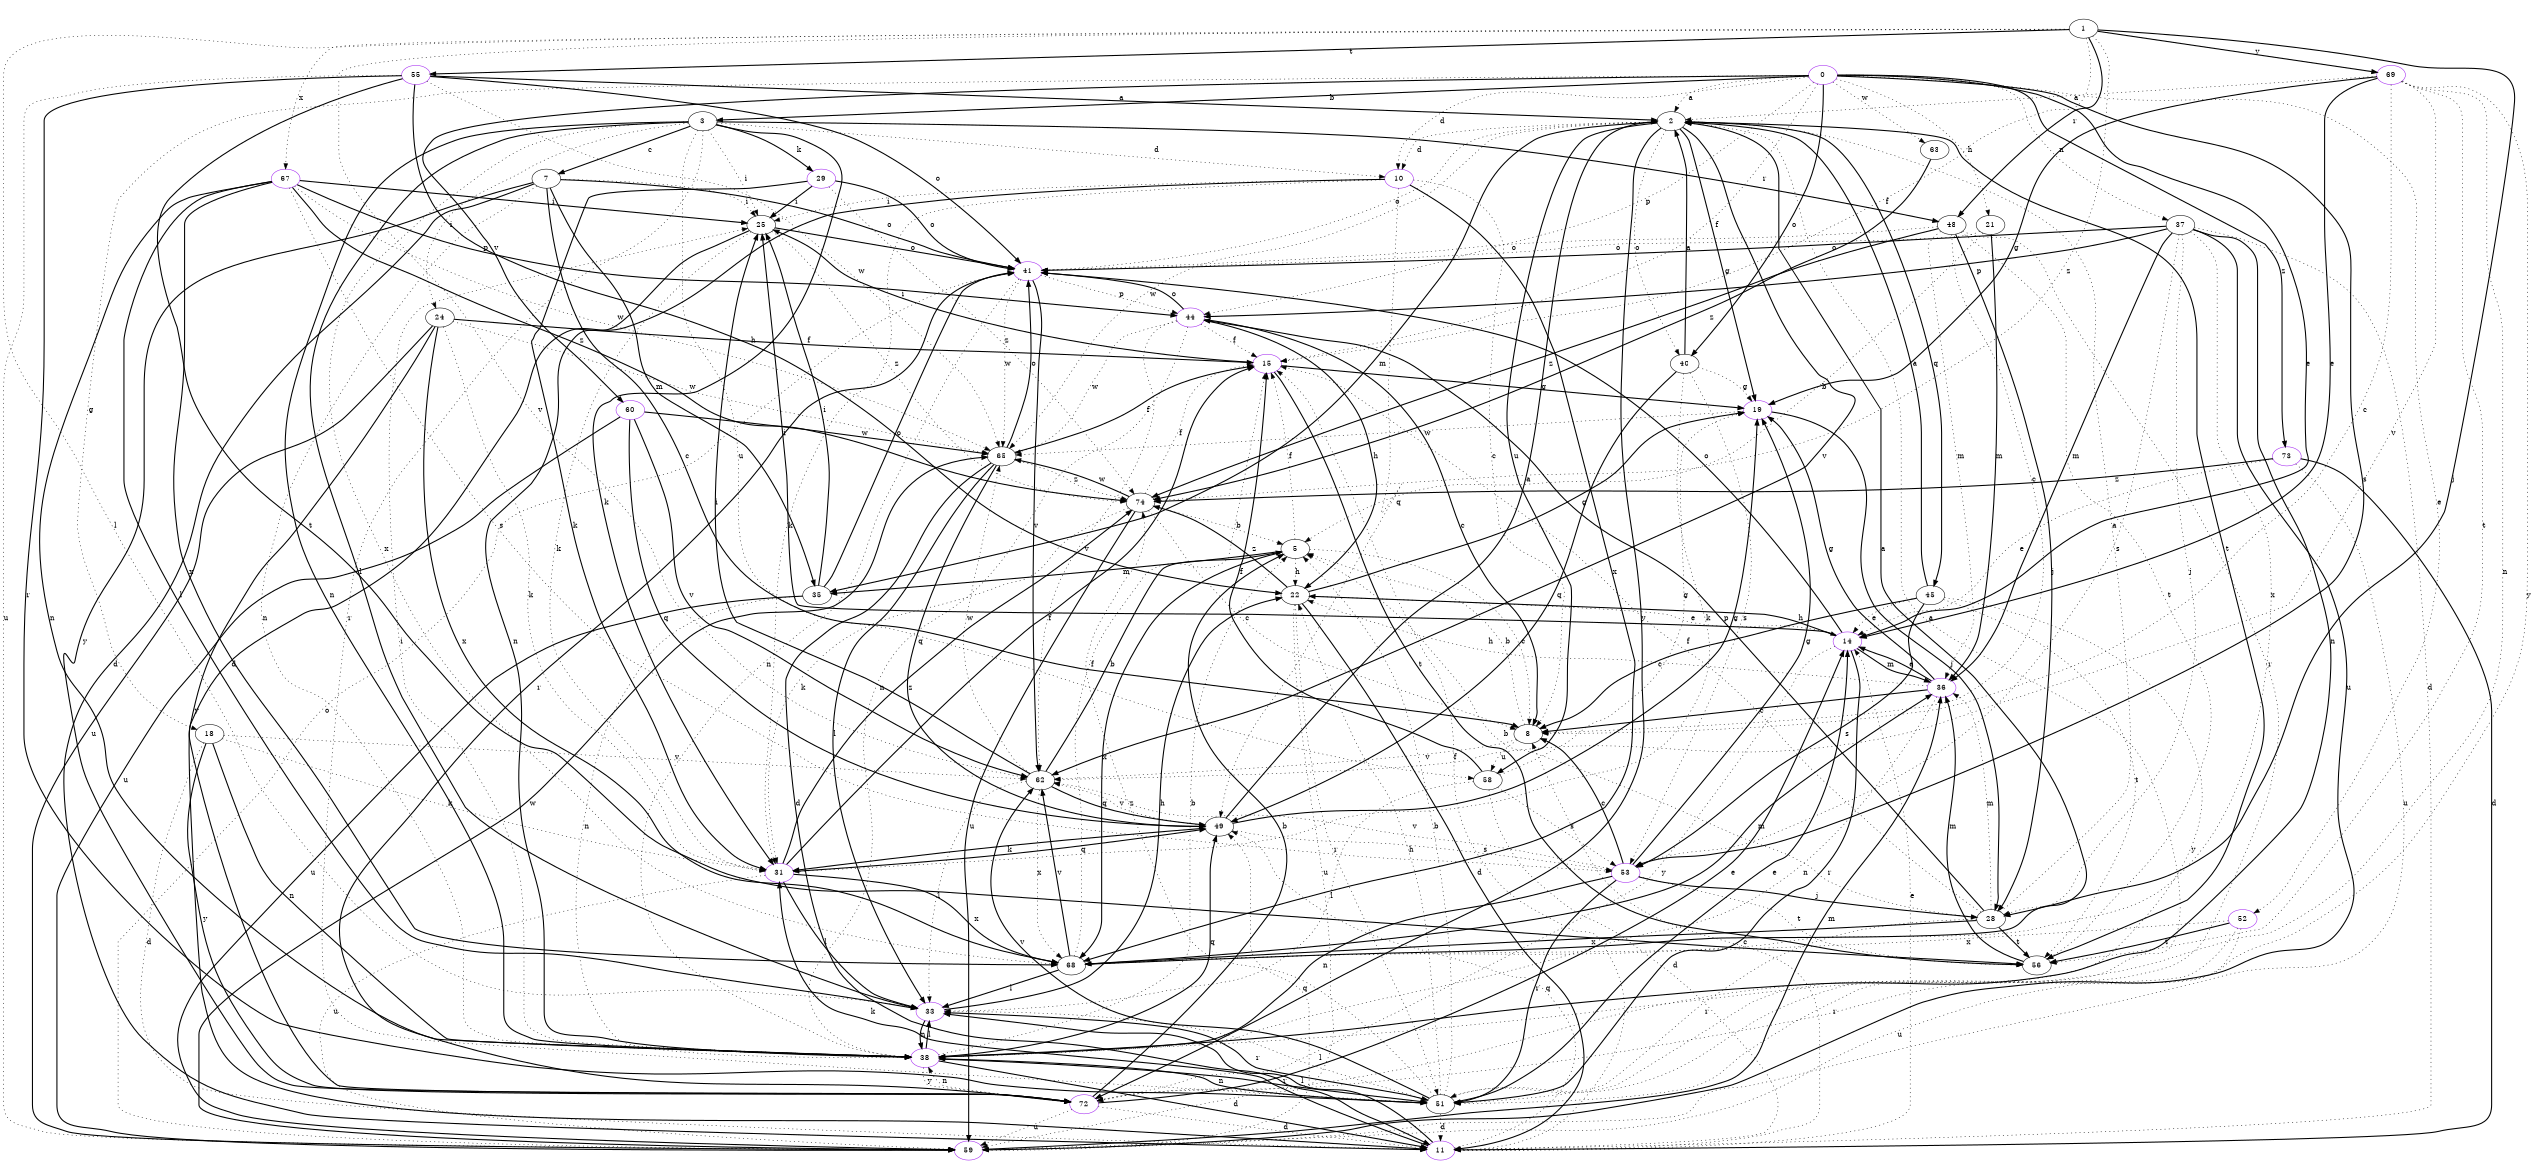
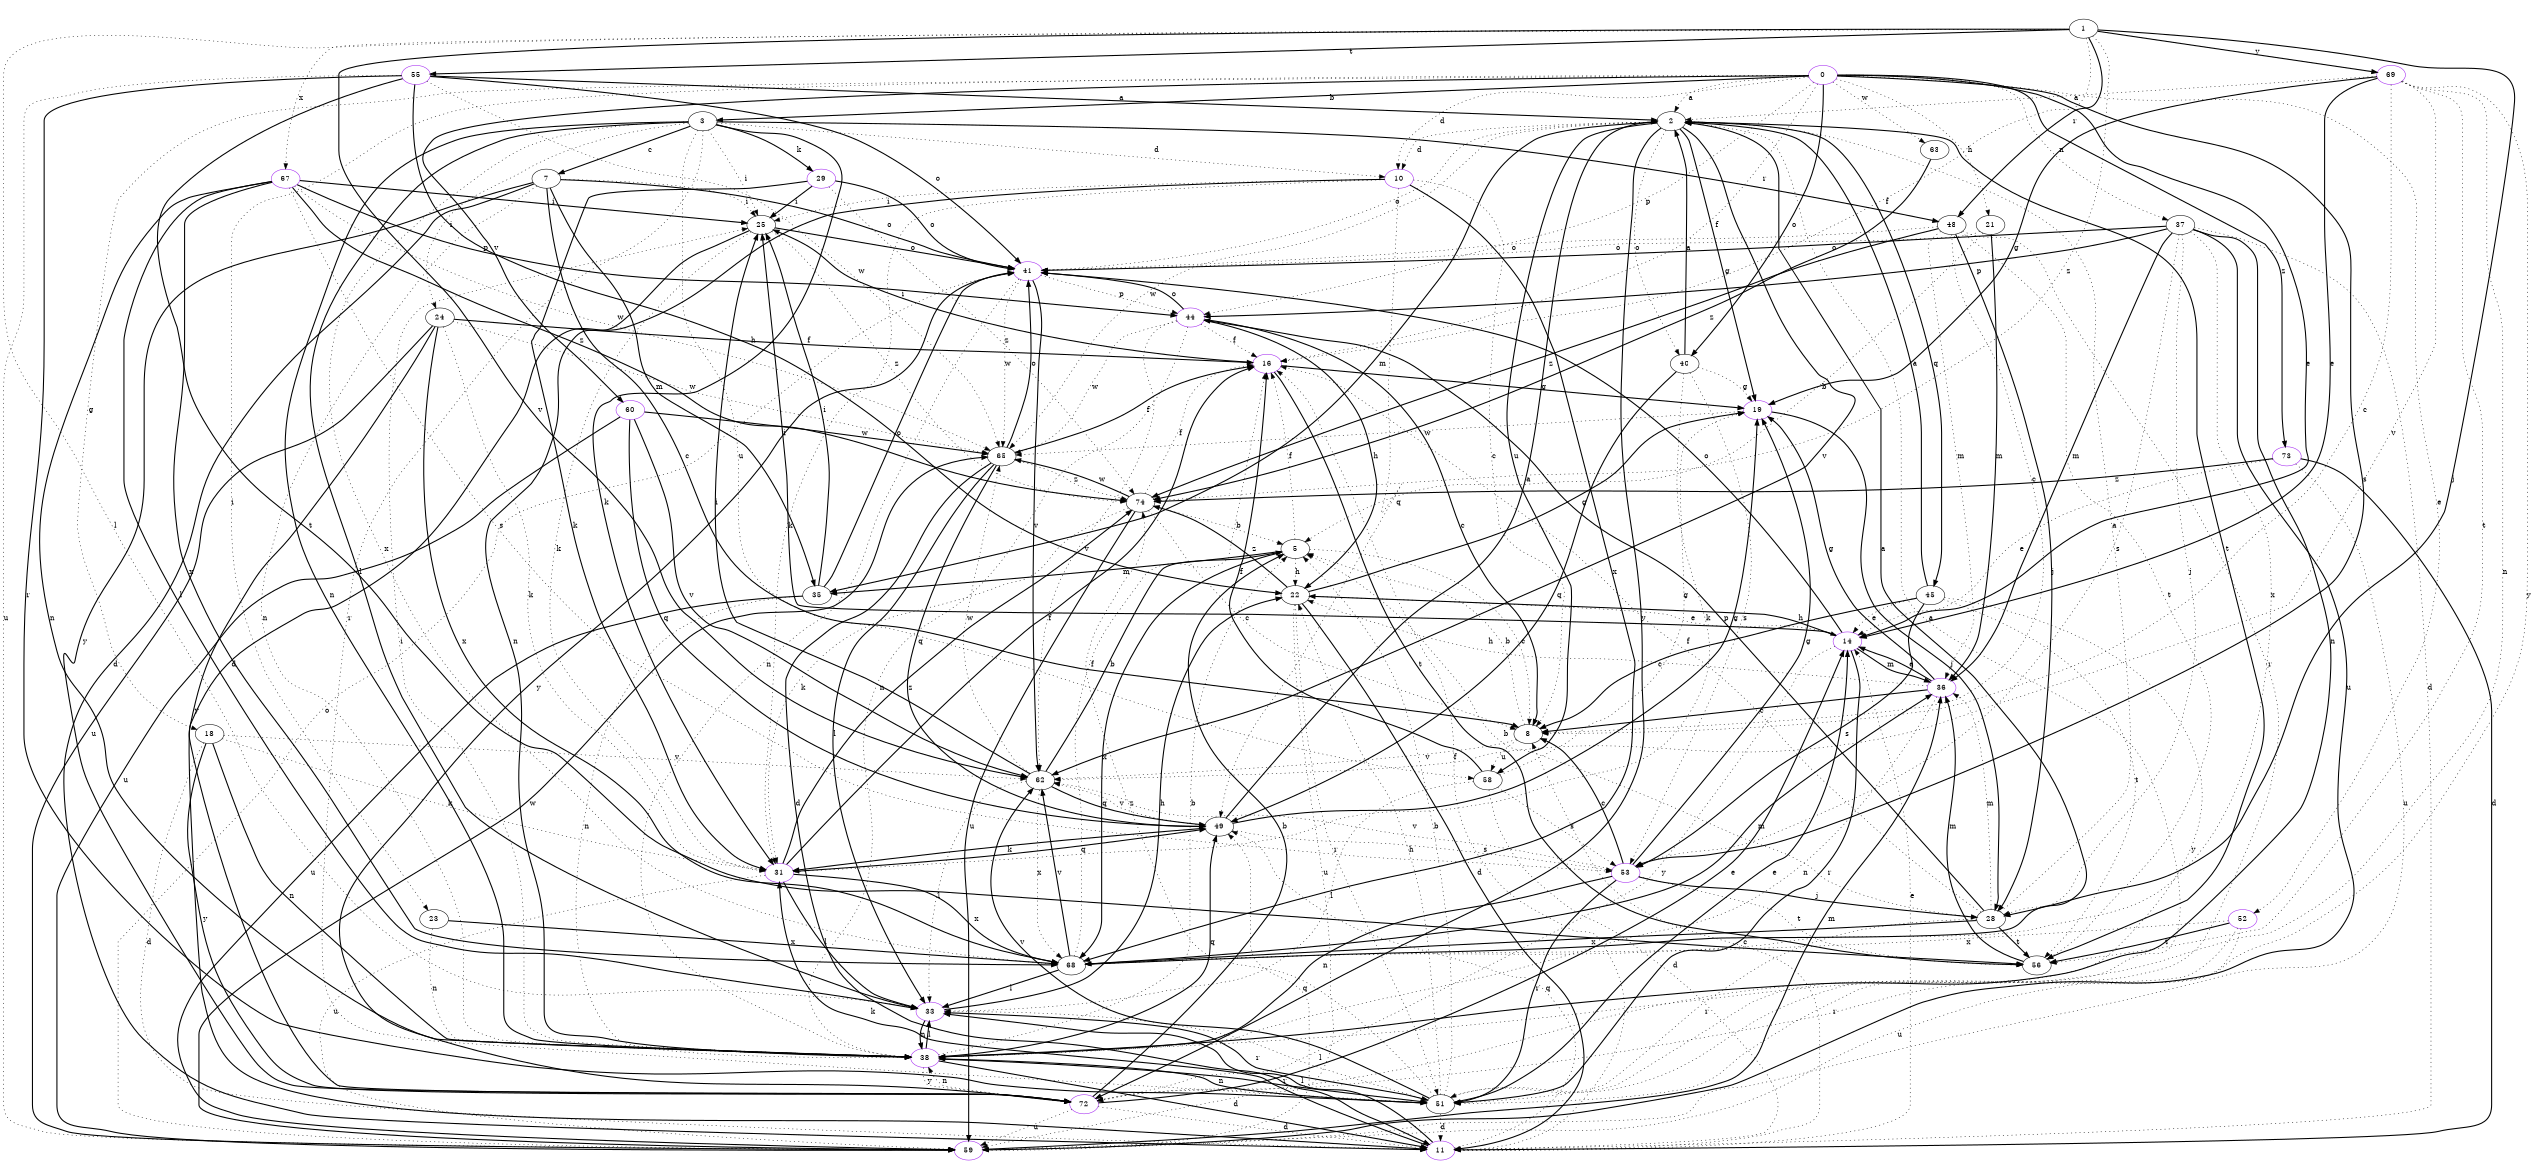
edge "1" -> "62": style dotted -> bold
node "15": label "15" -> "16"
edge "41" -> "72": label "r" -> "y"
node "23": added
